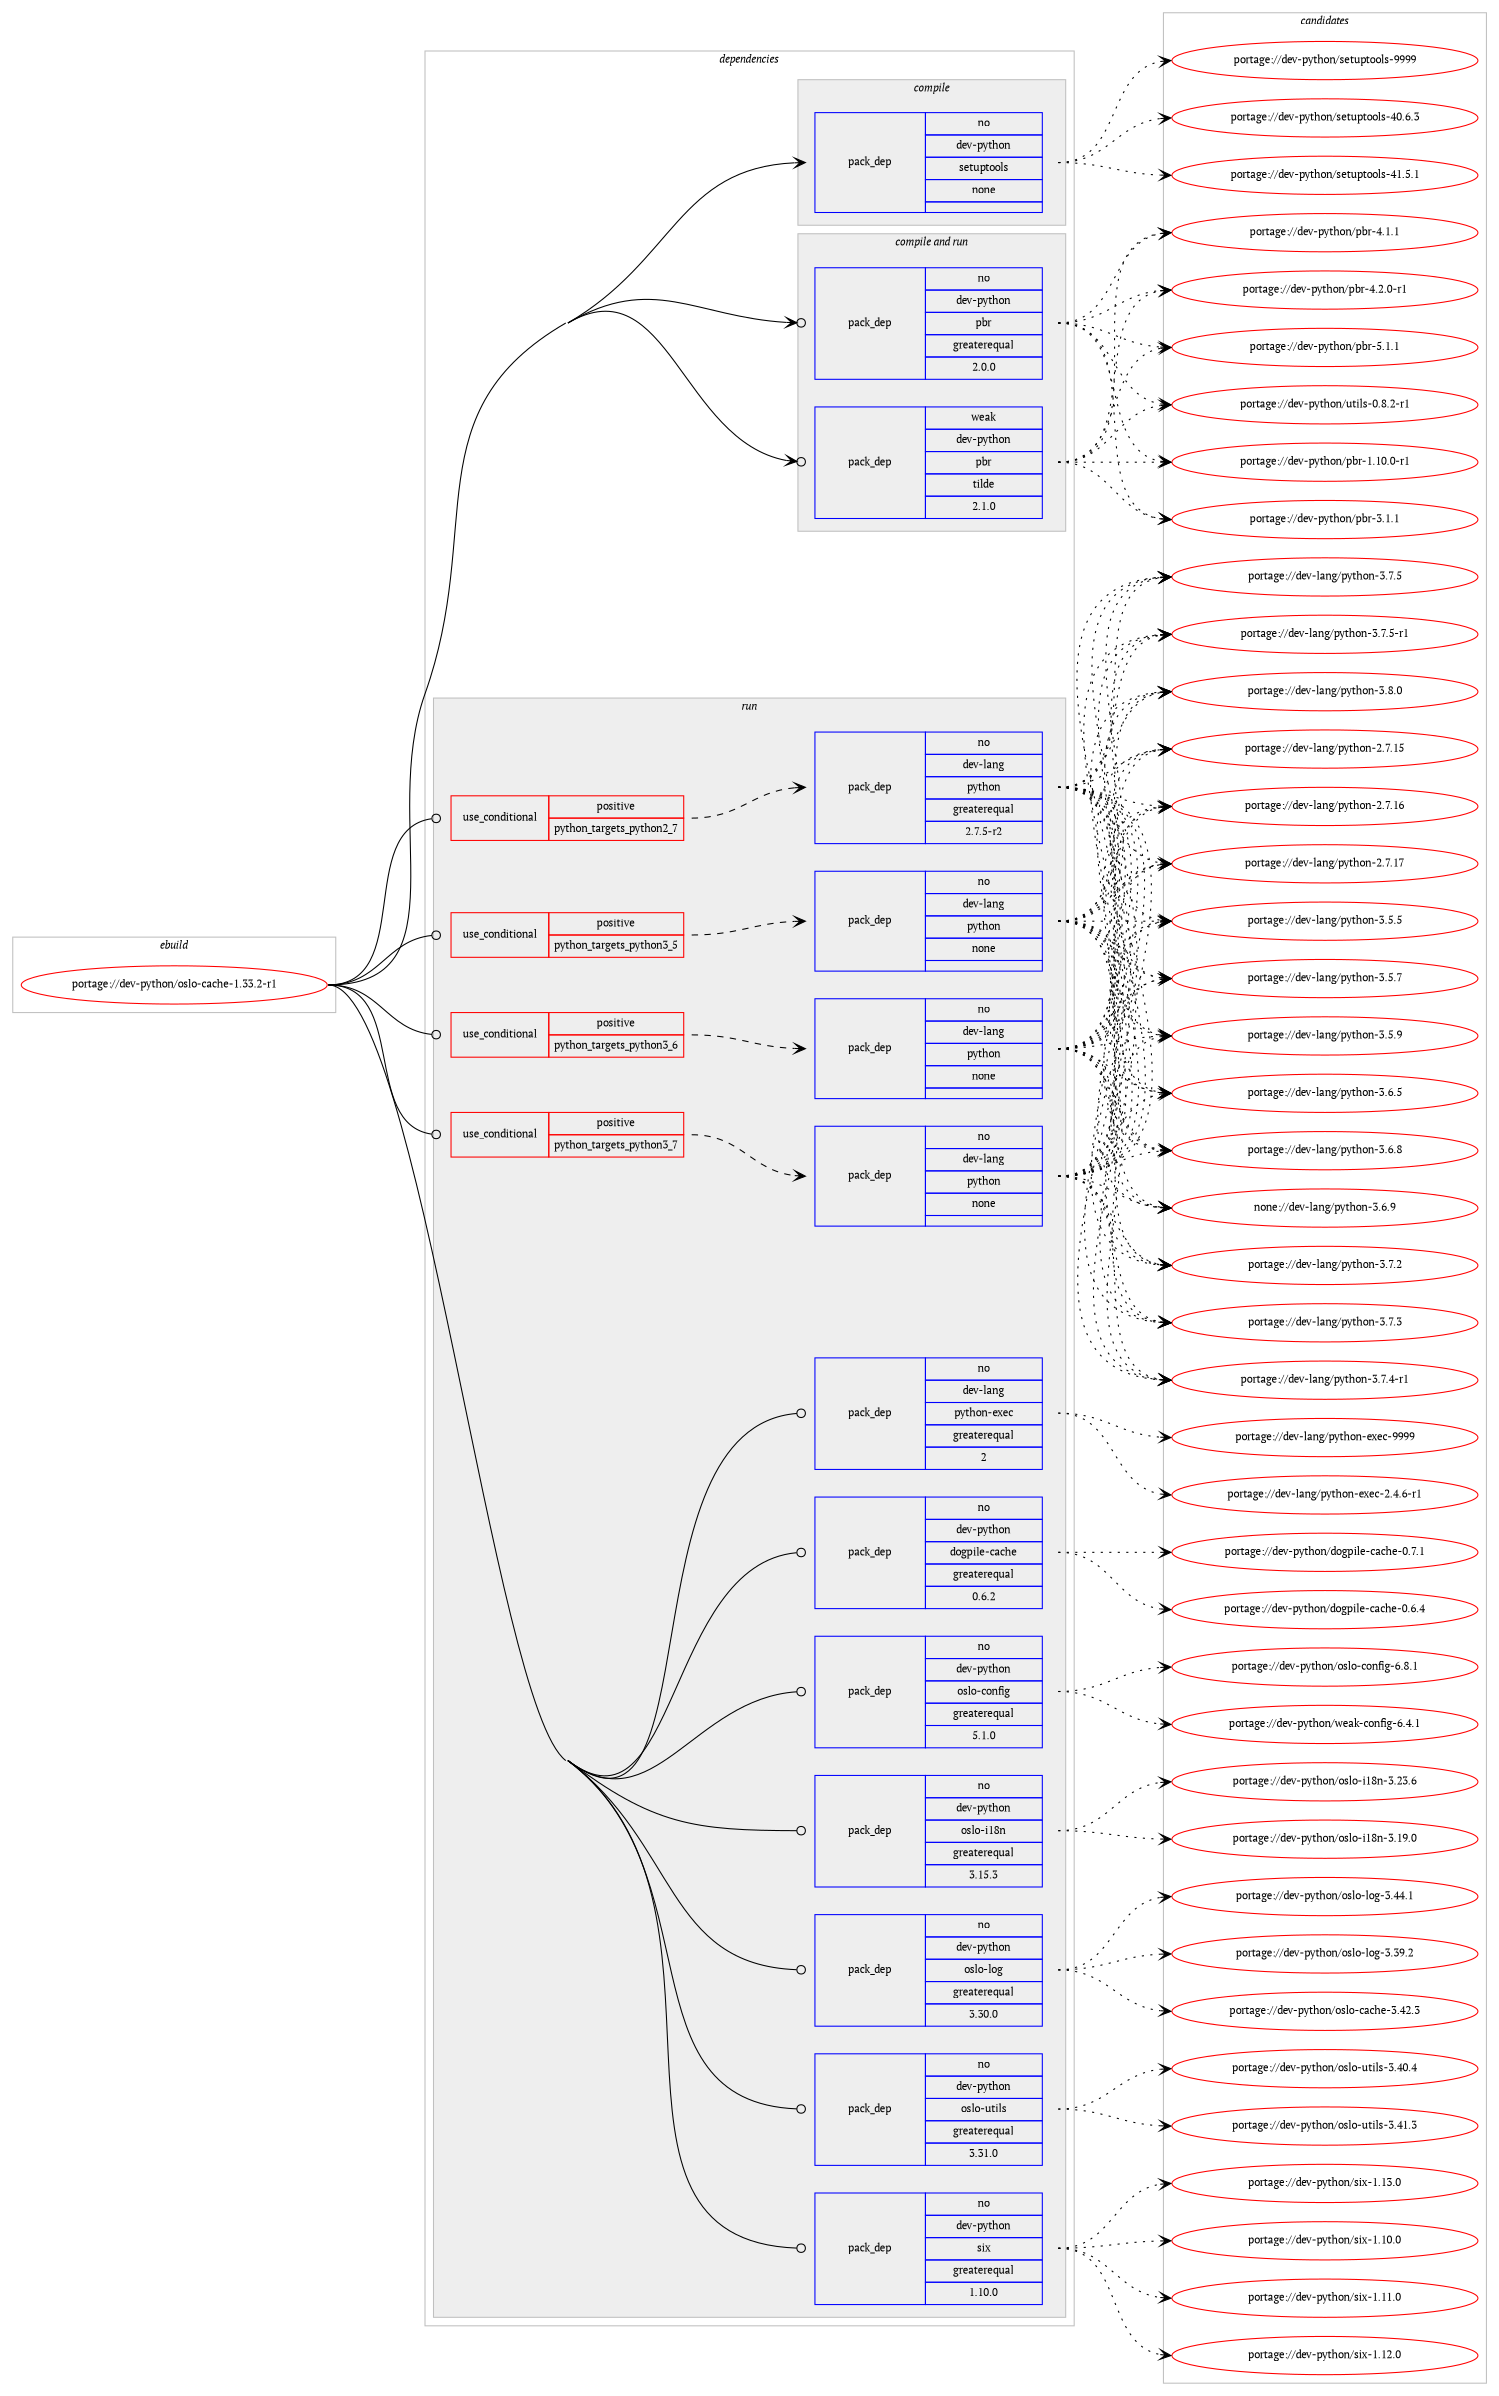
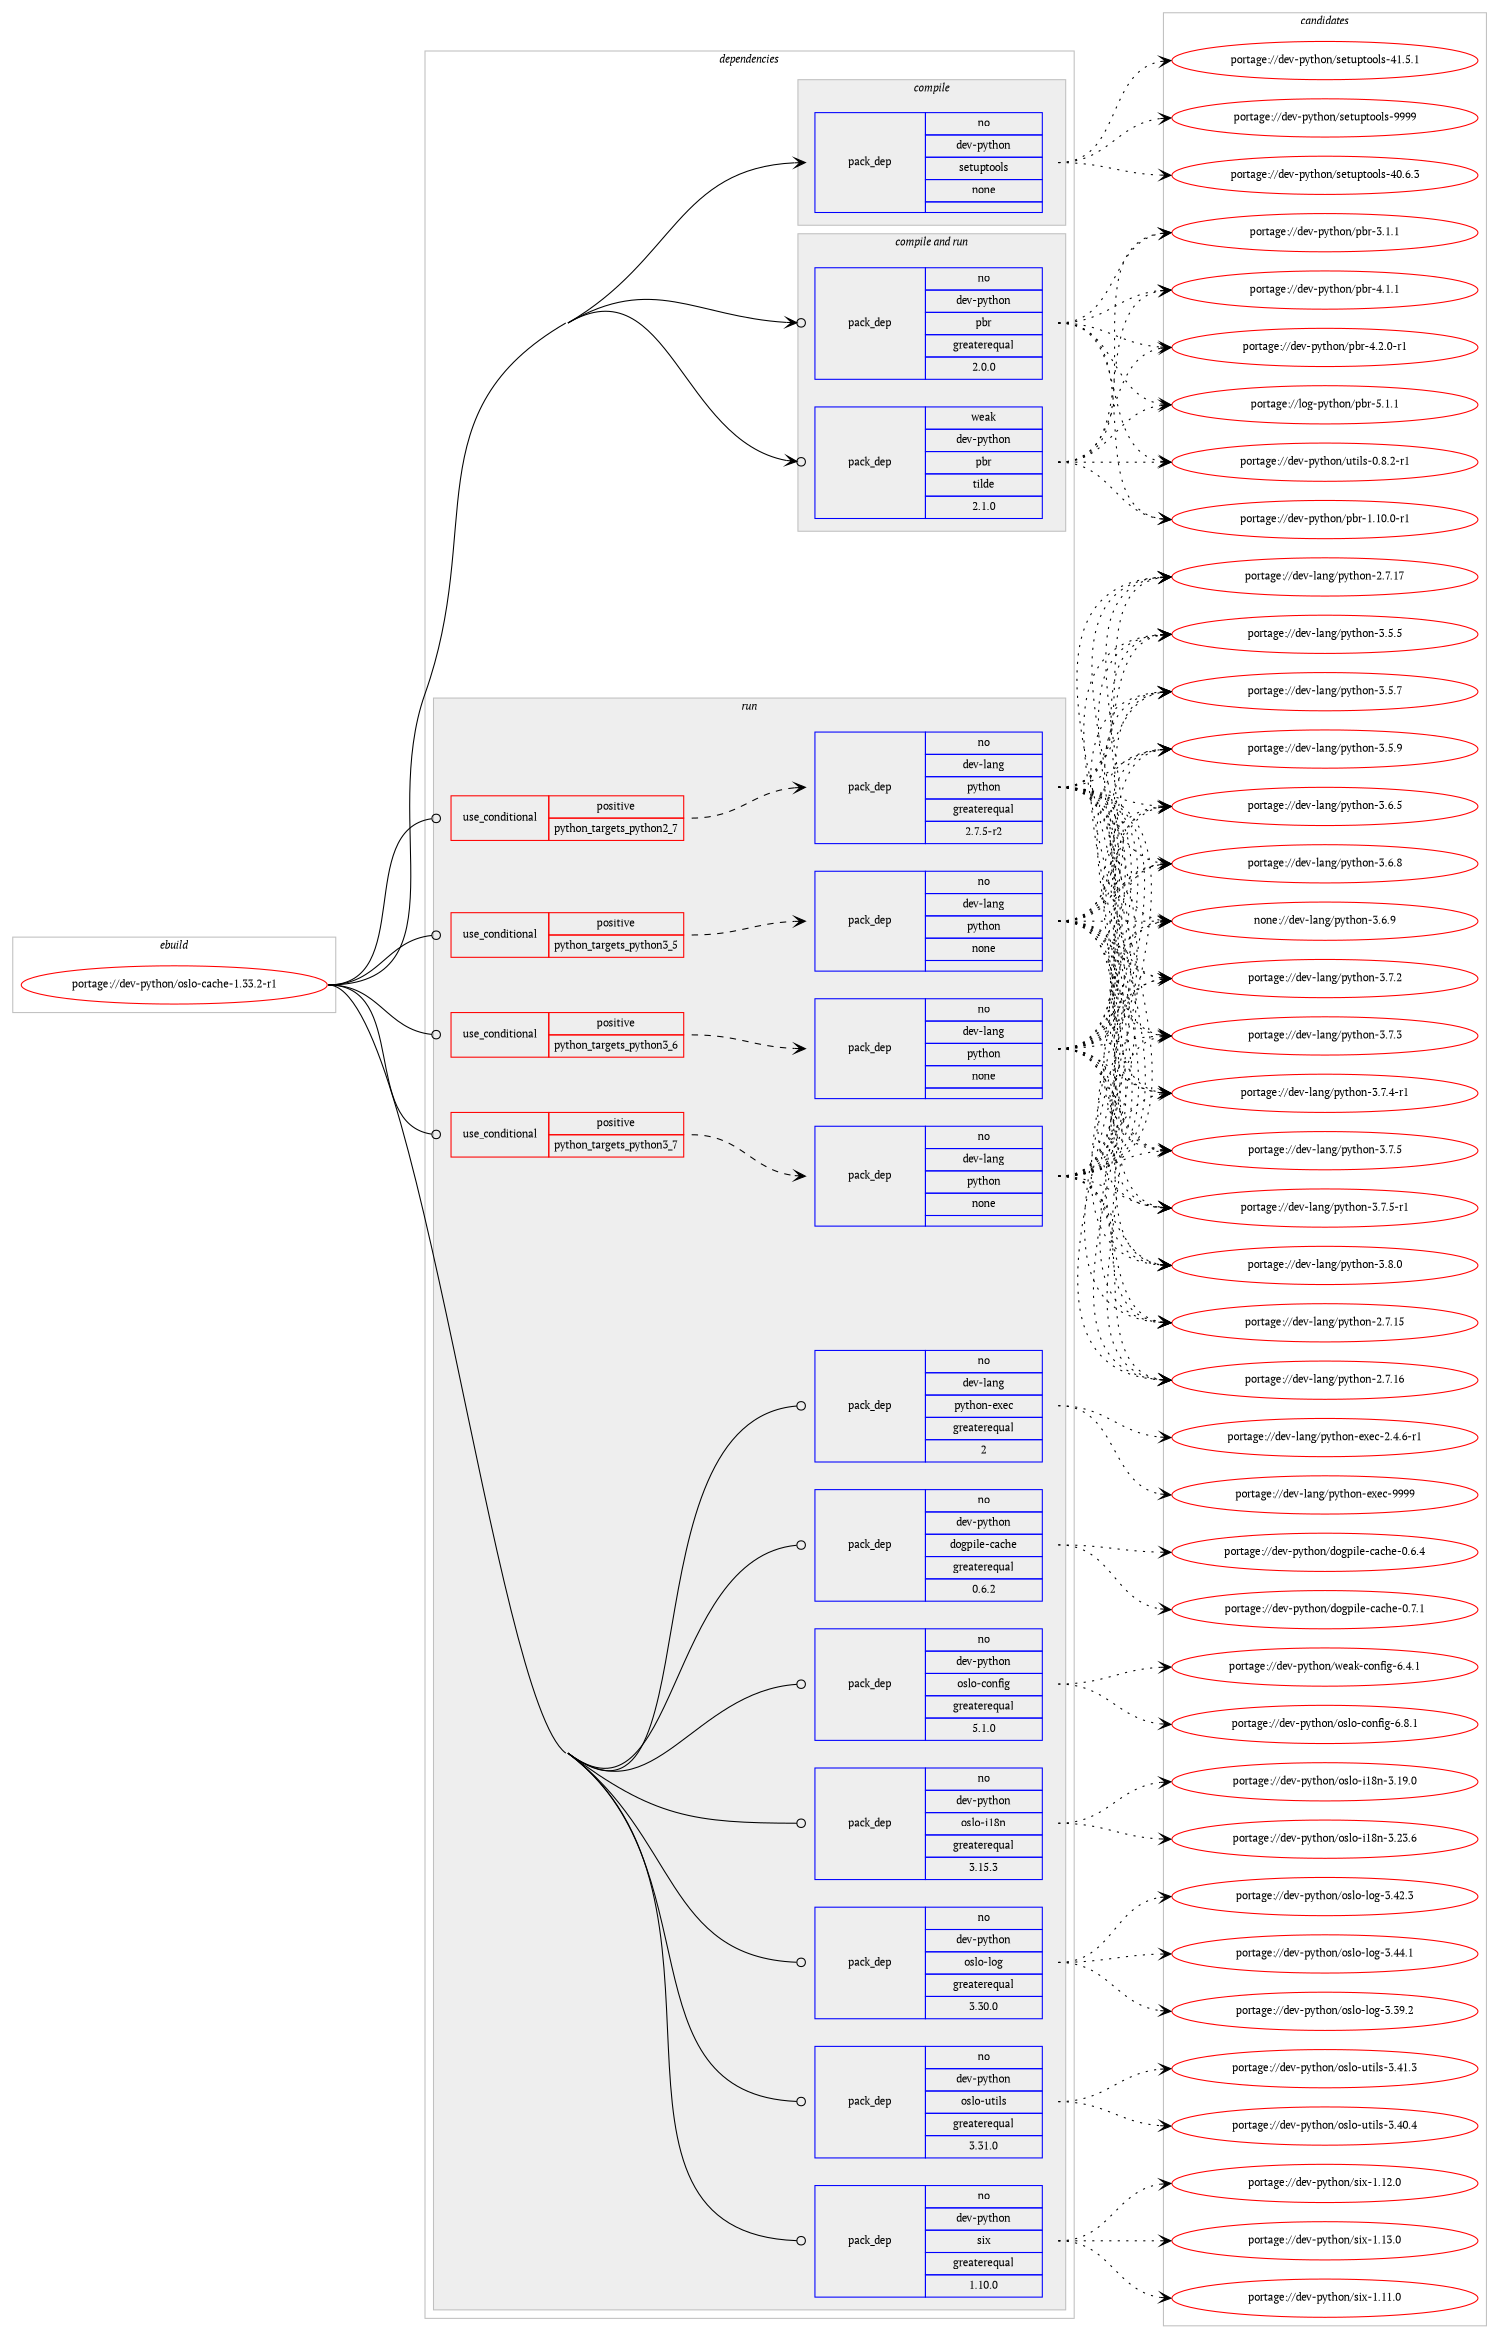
node "portage://dev-python/pbr-5.1.1": label "portage://dev-python/pbr-5.1.1" -> "portage://log-python/pbr-5.1.1"
node "portage://dev-python/oslo-cache-3.42.3": label "portage://dev-python/oslo-cache-3.42.3" -> "portage://dev-python/oslo-log-3.42.3"
node "portage://dev-python/six-1.10.0": removed
